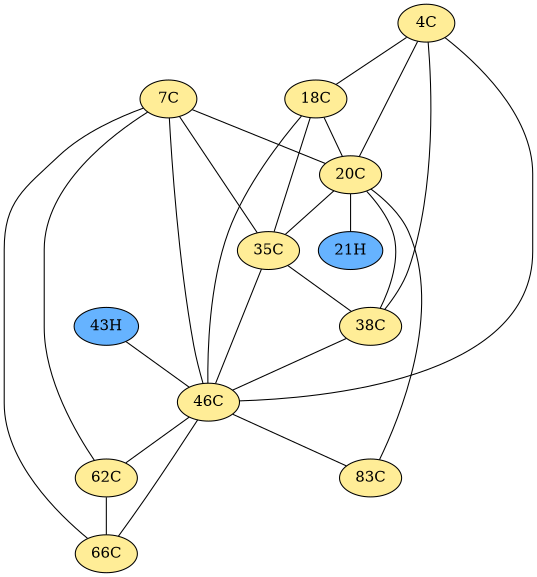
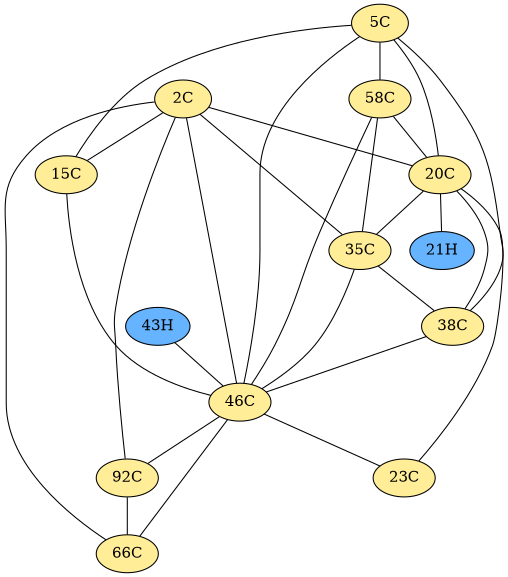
node "4C": label "4C" -> "5C"
node "7C": label "7C" -> "2C"
node "18C": label "18C" -> "58C"
node "15C": added
node "62C": label "62C" -> "92C"
node "83C": label "83C" -> "23C"
